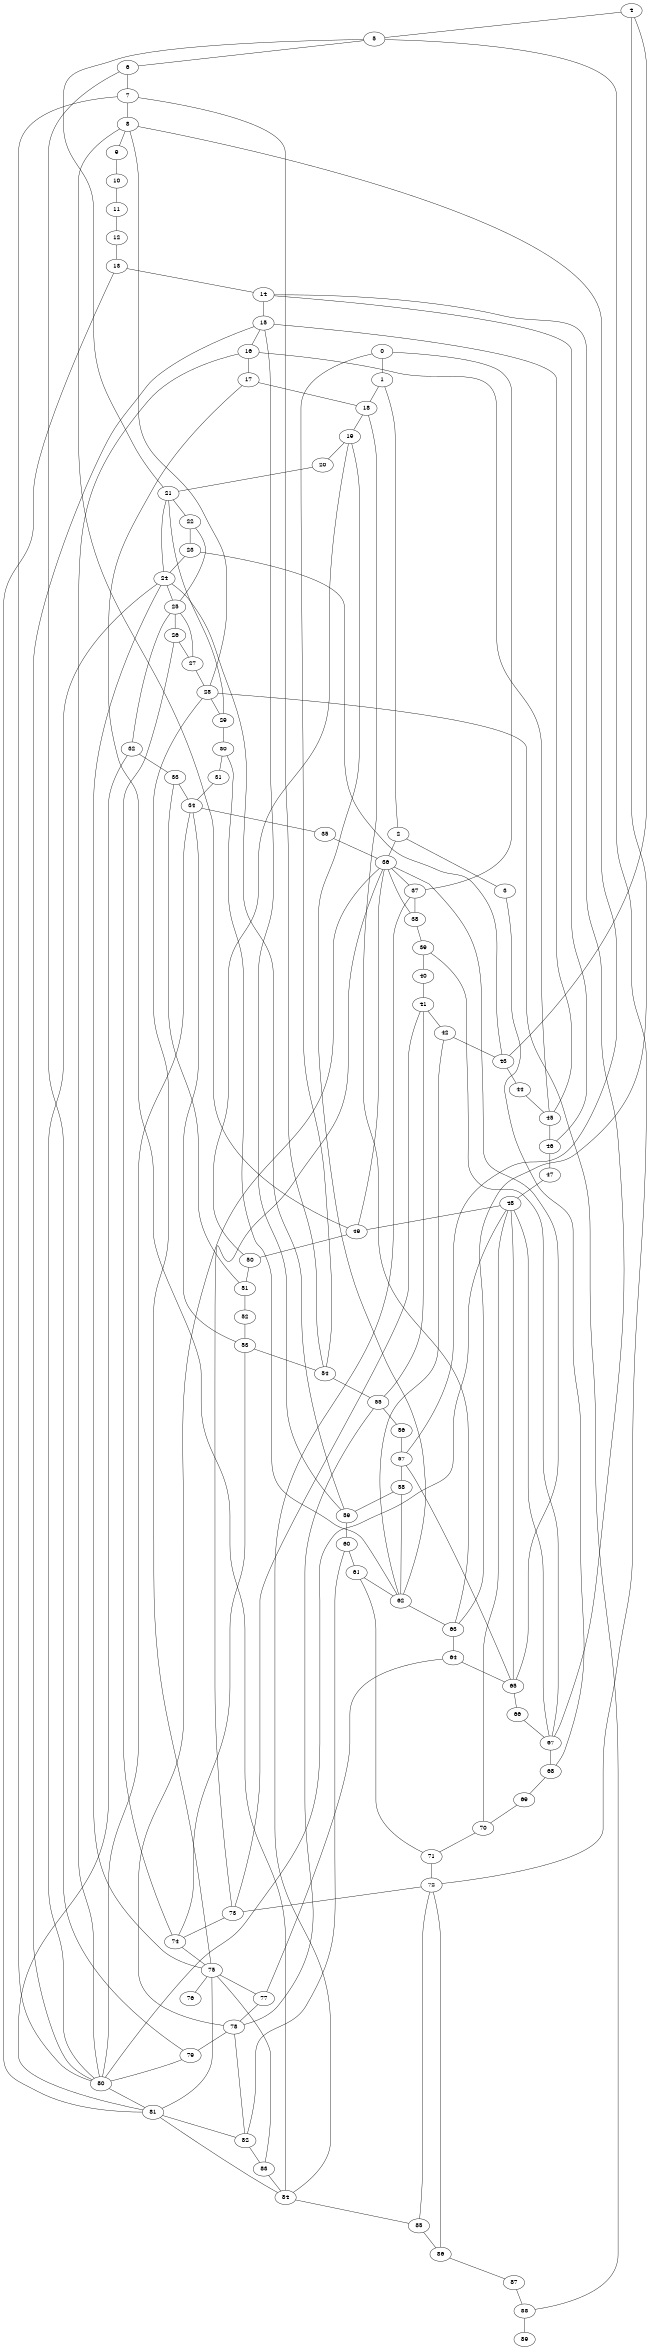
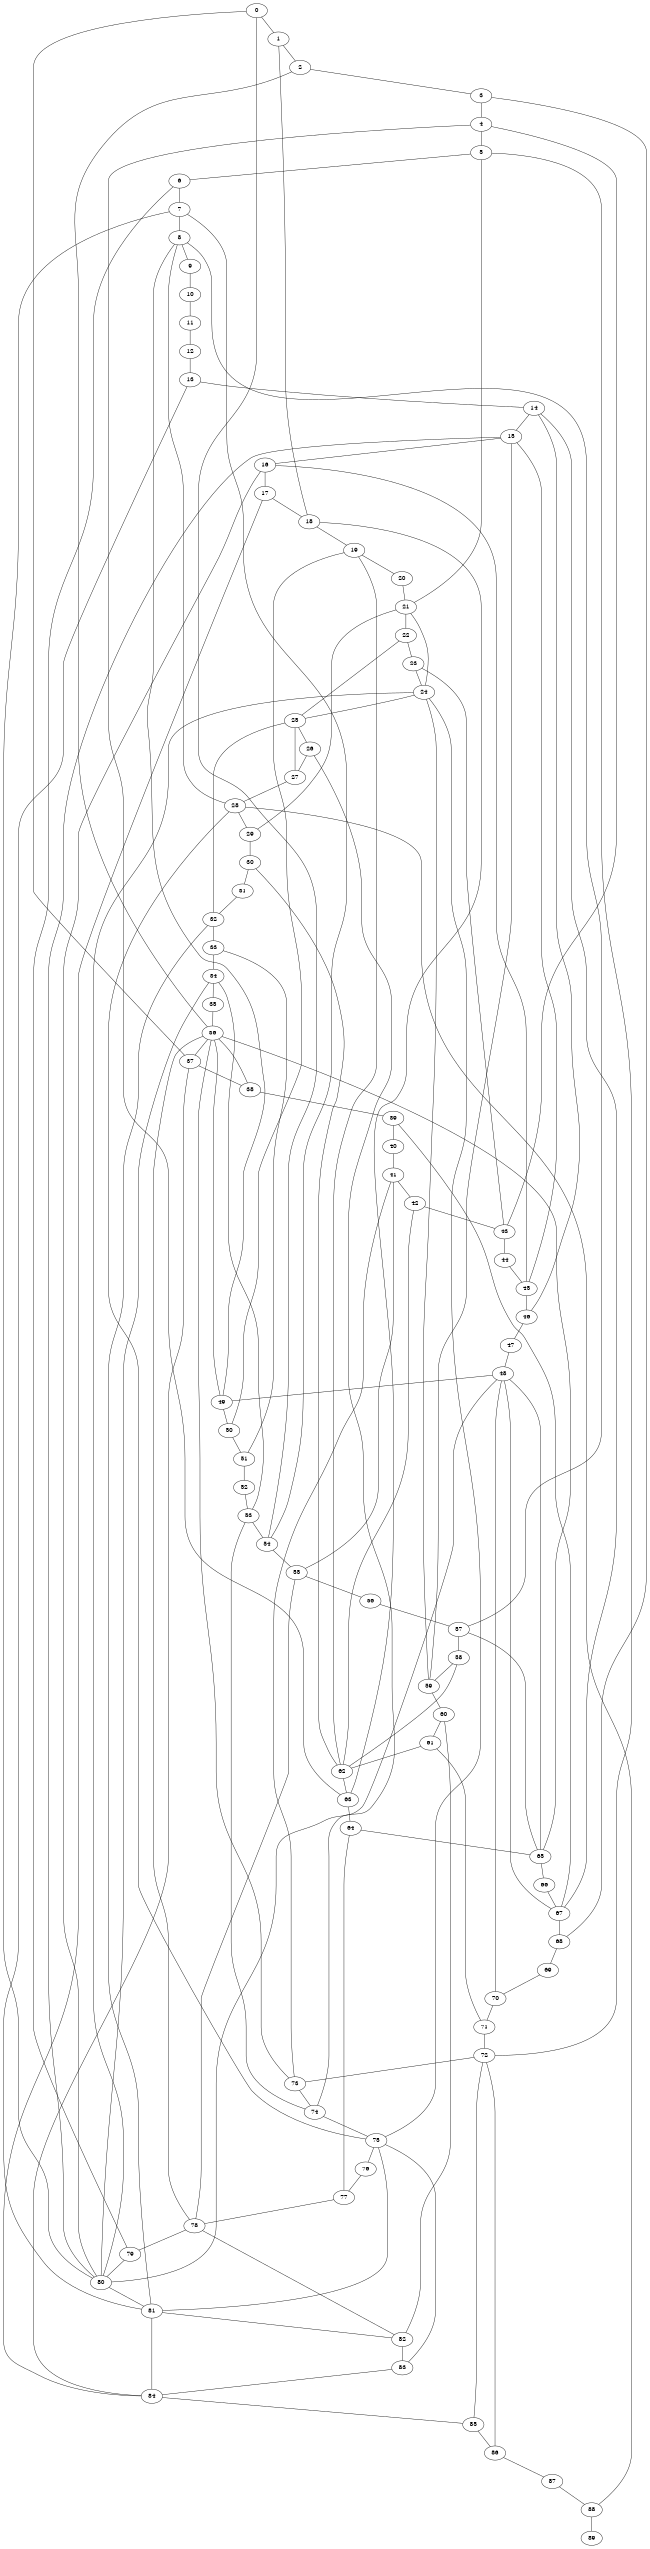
edge "3" -- "4": added
edge "31" -- "34": now "31" -- "32"
edge "75" -- "77": now "76" -- "77"
